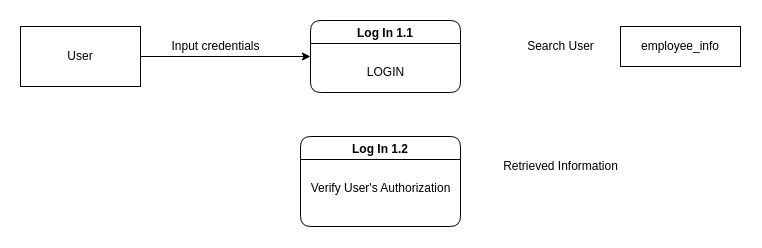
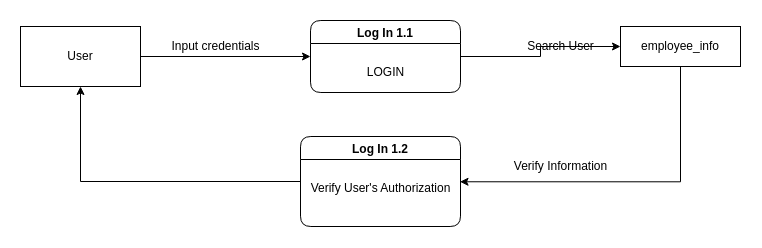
edge "Log In 1.1" -> "employee_info": added
node "Retrieved Information": label "Retrieved Information" -> "Verify Information"
edge "Log In 1.2" -> "User": added
edge "employee_info" -> "Verify User's Authorization": added
